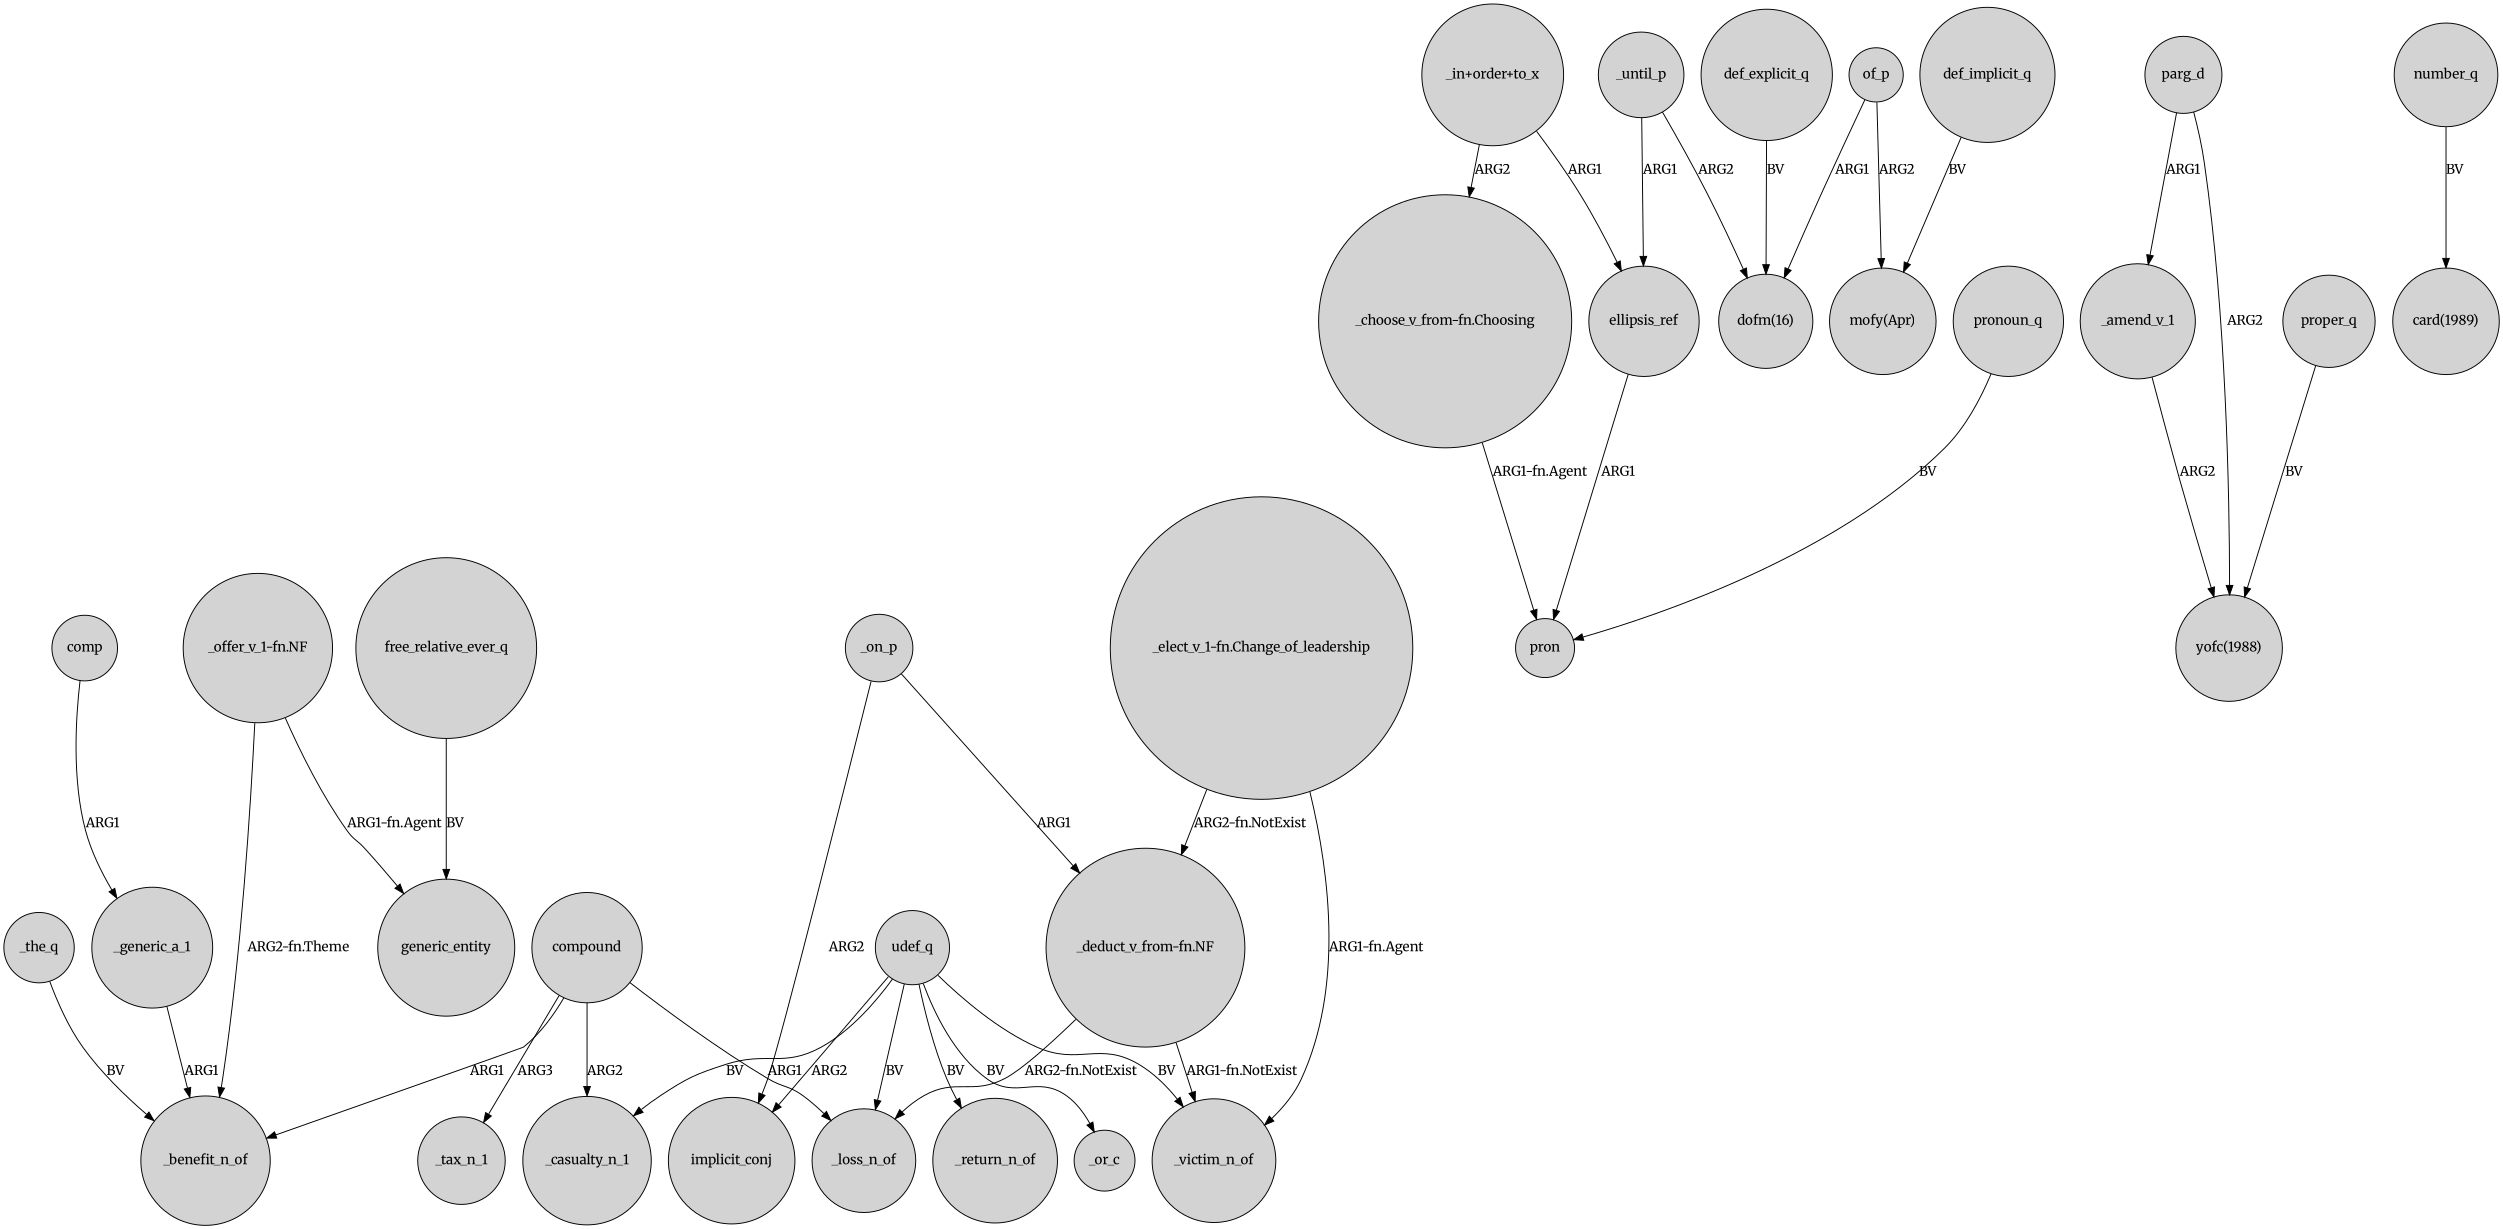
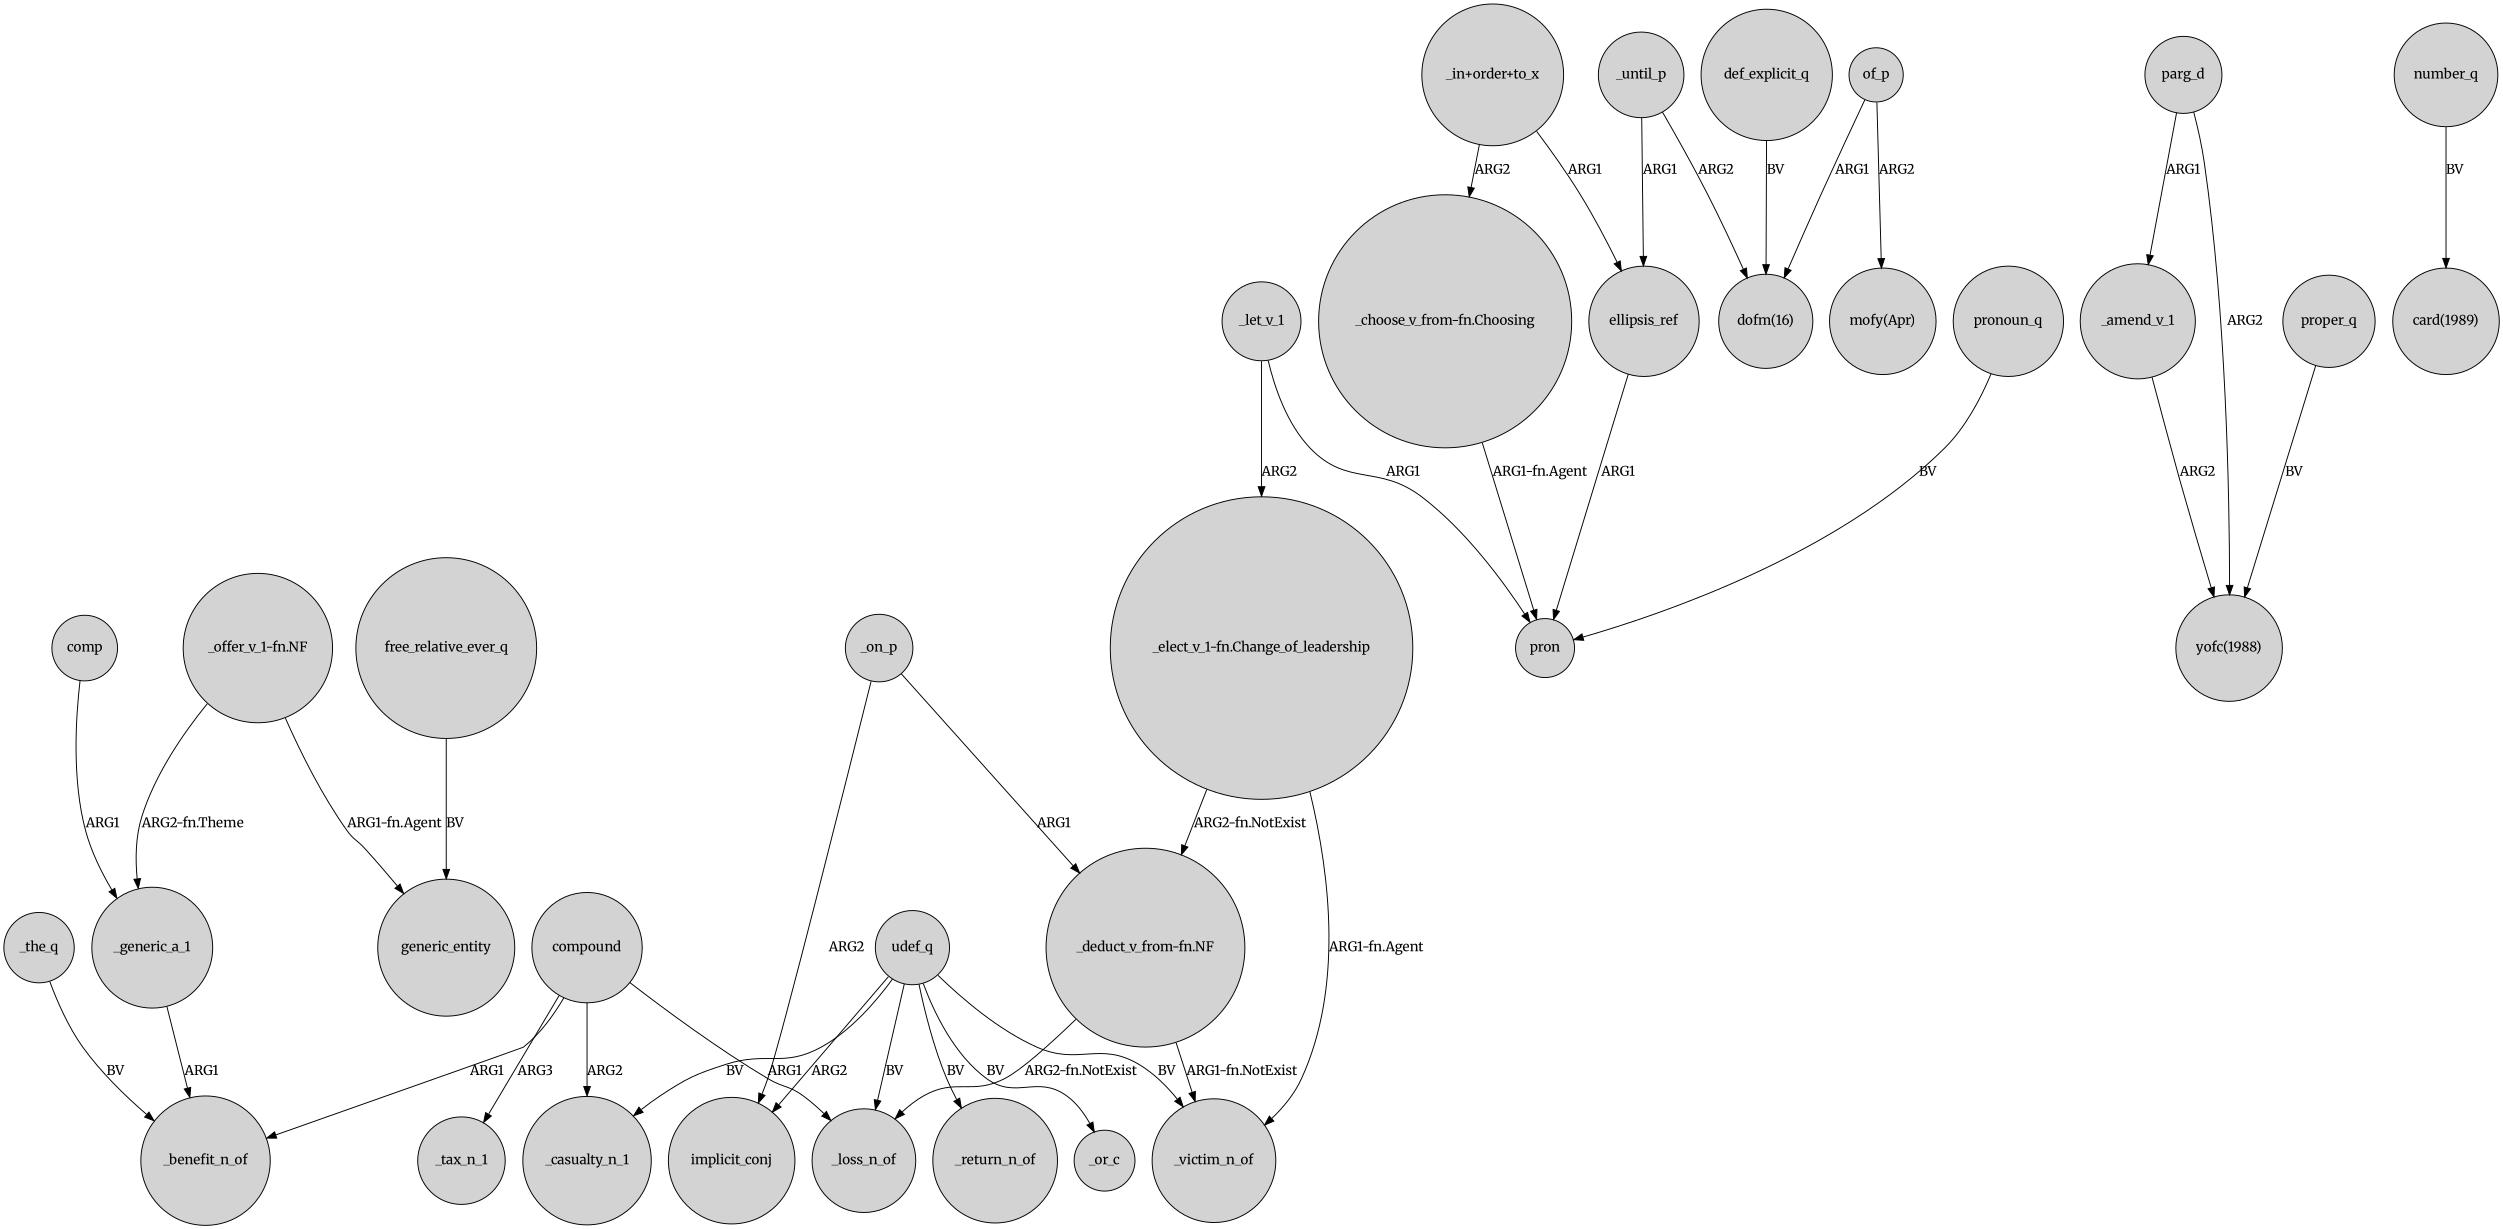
node "def_implicit_q": removed
node "_let_v_1": added
edge "_offer_v_1-fn.NF" -> "_benefit_n_of": now "_offer_v_1-fn.NF" -> "_generic_a_1"
